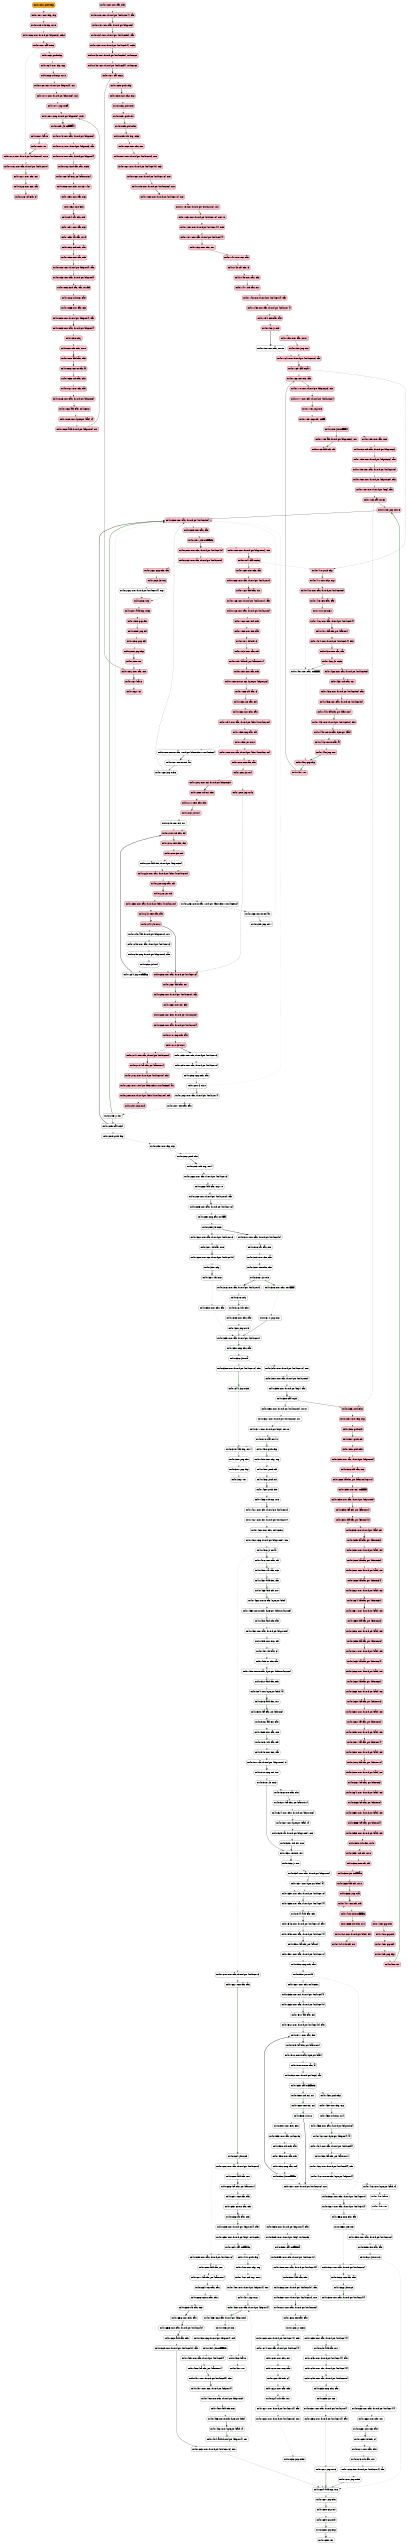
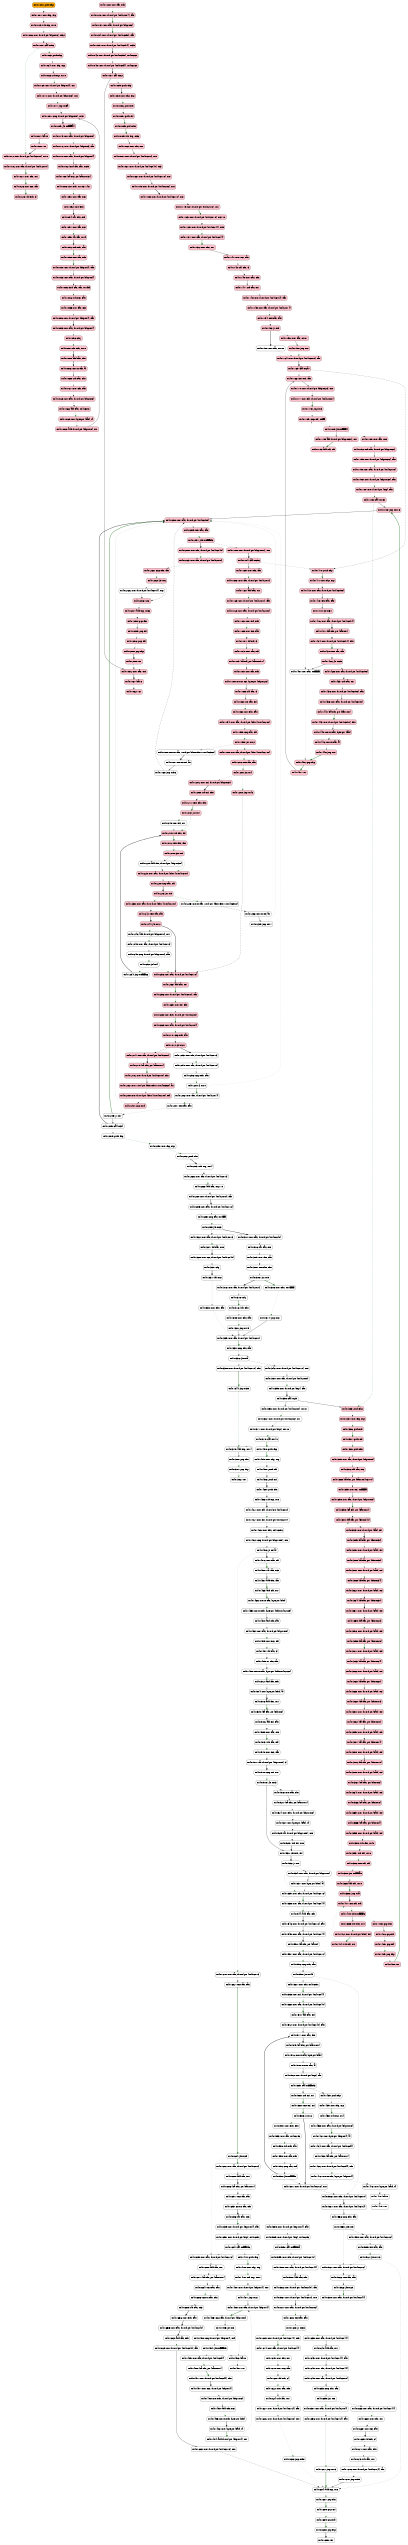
edge "0x40147D: sub esp, 0x10" -> "0x401480: mov dword ptr [ebp-0x4], 0x0": added
